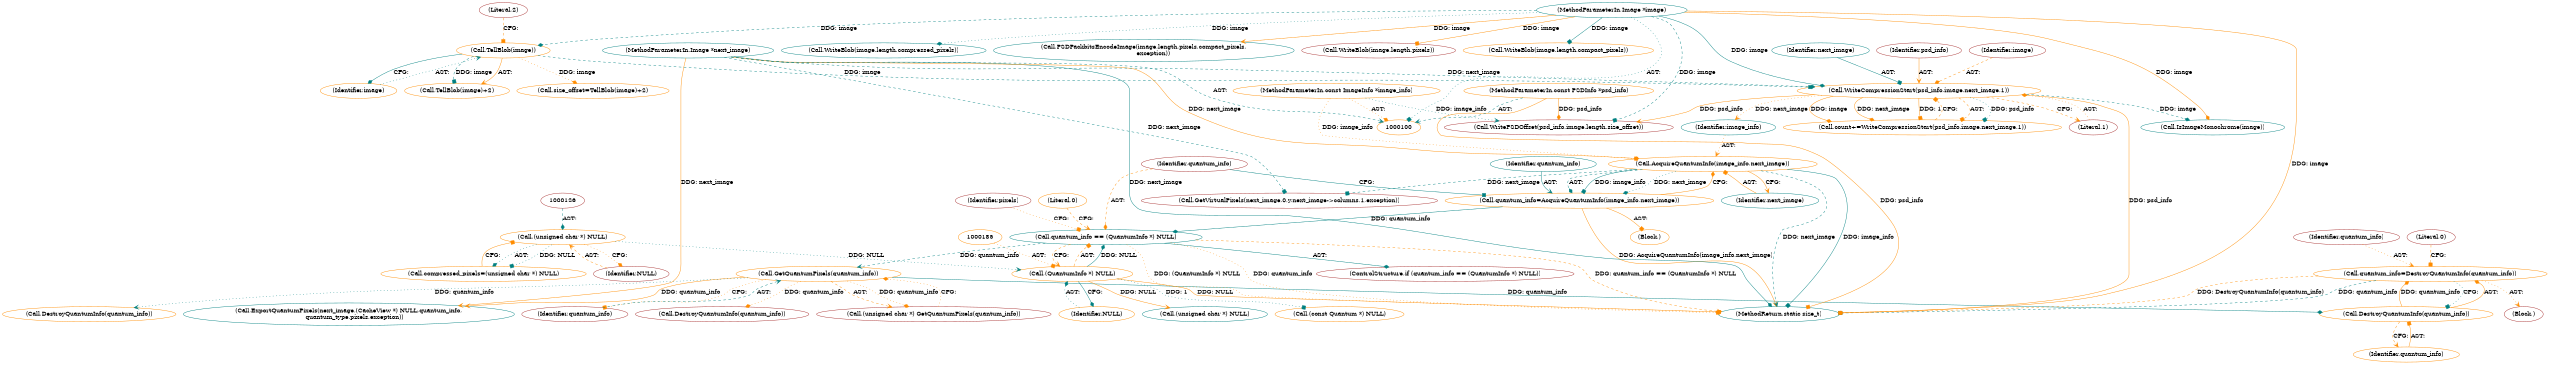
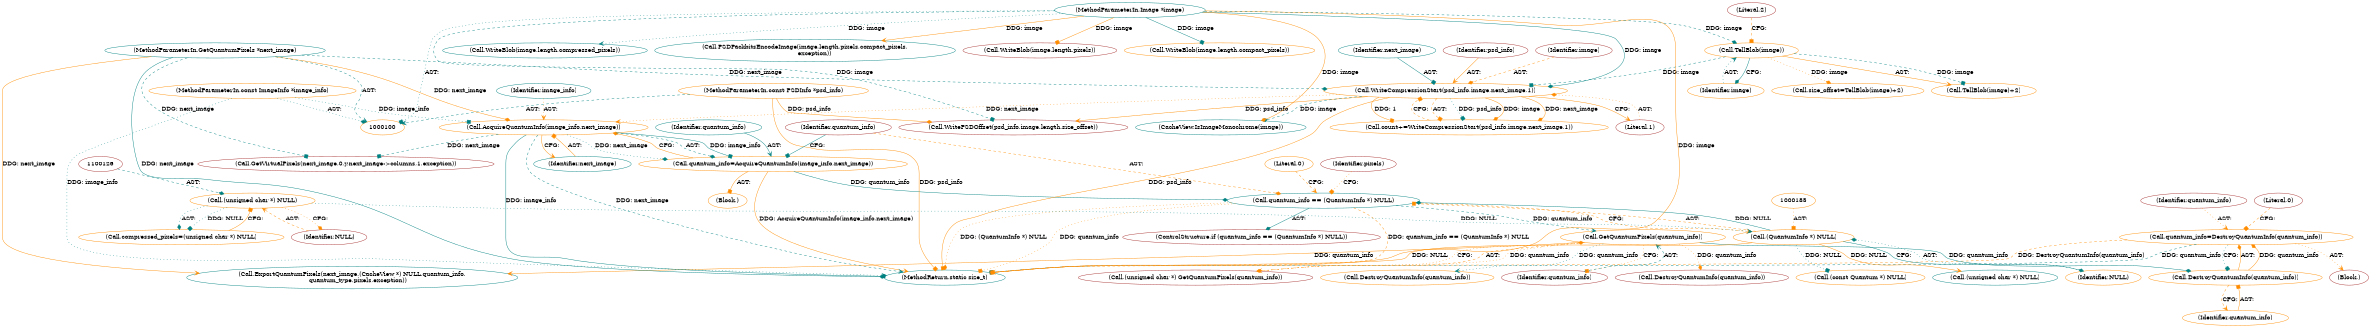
edge "(MethodParameterIn,Image *image)" -> "(Call,WriteBlob(image,length,compressed_pixels))": arrowhead diamond -> vee
node "(MethodParameterIn,Image *next_image)": label "(MethodParameterIn,Image *next_image)" -> "(MethodParameterIn,GetQuantumPixels *next_image)"
edge "(Call,WriteCompressionStart(psd_info,image,next_image,1))" -> "(Identifier,image_info)": now "(Call,WriteCompressionStart(psd_info,image,next_image,1))" -> "(Call,AcquireQuantumInfo(image_info,next_image))"
edge "(Call,WriteCompressionStart(psd_info,image,next_image,1))" -> "(Literal,1)": style dashed -> solid
edge "(MethodParameterIn,const ImageInfo *image_info)" -> "1000100": color darkorange -> teal
edge "(MethodParameterIn,const ImageInfo *image_info)" -> "(Call,WritePSDOffset(psd_info,image,length,size_offset))": now "(MethodParameterIn,const ImageInfo *image_info)" -> "(MethodReturn,static size_t)"
node "(Call,IsImageMonochrome(image))": label "(Call,IsImageMonochrome(image))" -> "(CacheView,IsImageMonochrome(image))"
edge "(MethodParameterIn,const ImageInfo *image_info)" -> "(Call,AcquireQuantumInfo(image_info,next_image))": color darkorange -> teal
node "1000126": label "1000126" -> "1100126"
edge "(Call,(QuantumInfo *) NULL)" -> "(Call,(const Quantum *) NULL)": label "DDG: 1" -> "DDG: NULL"
